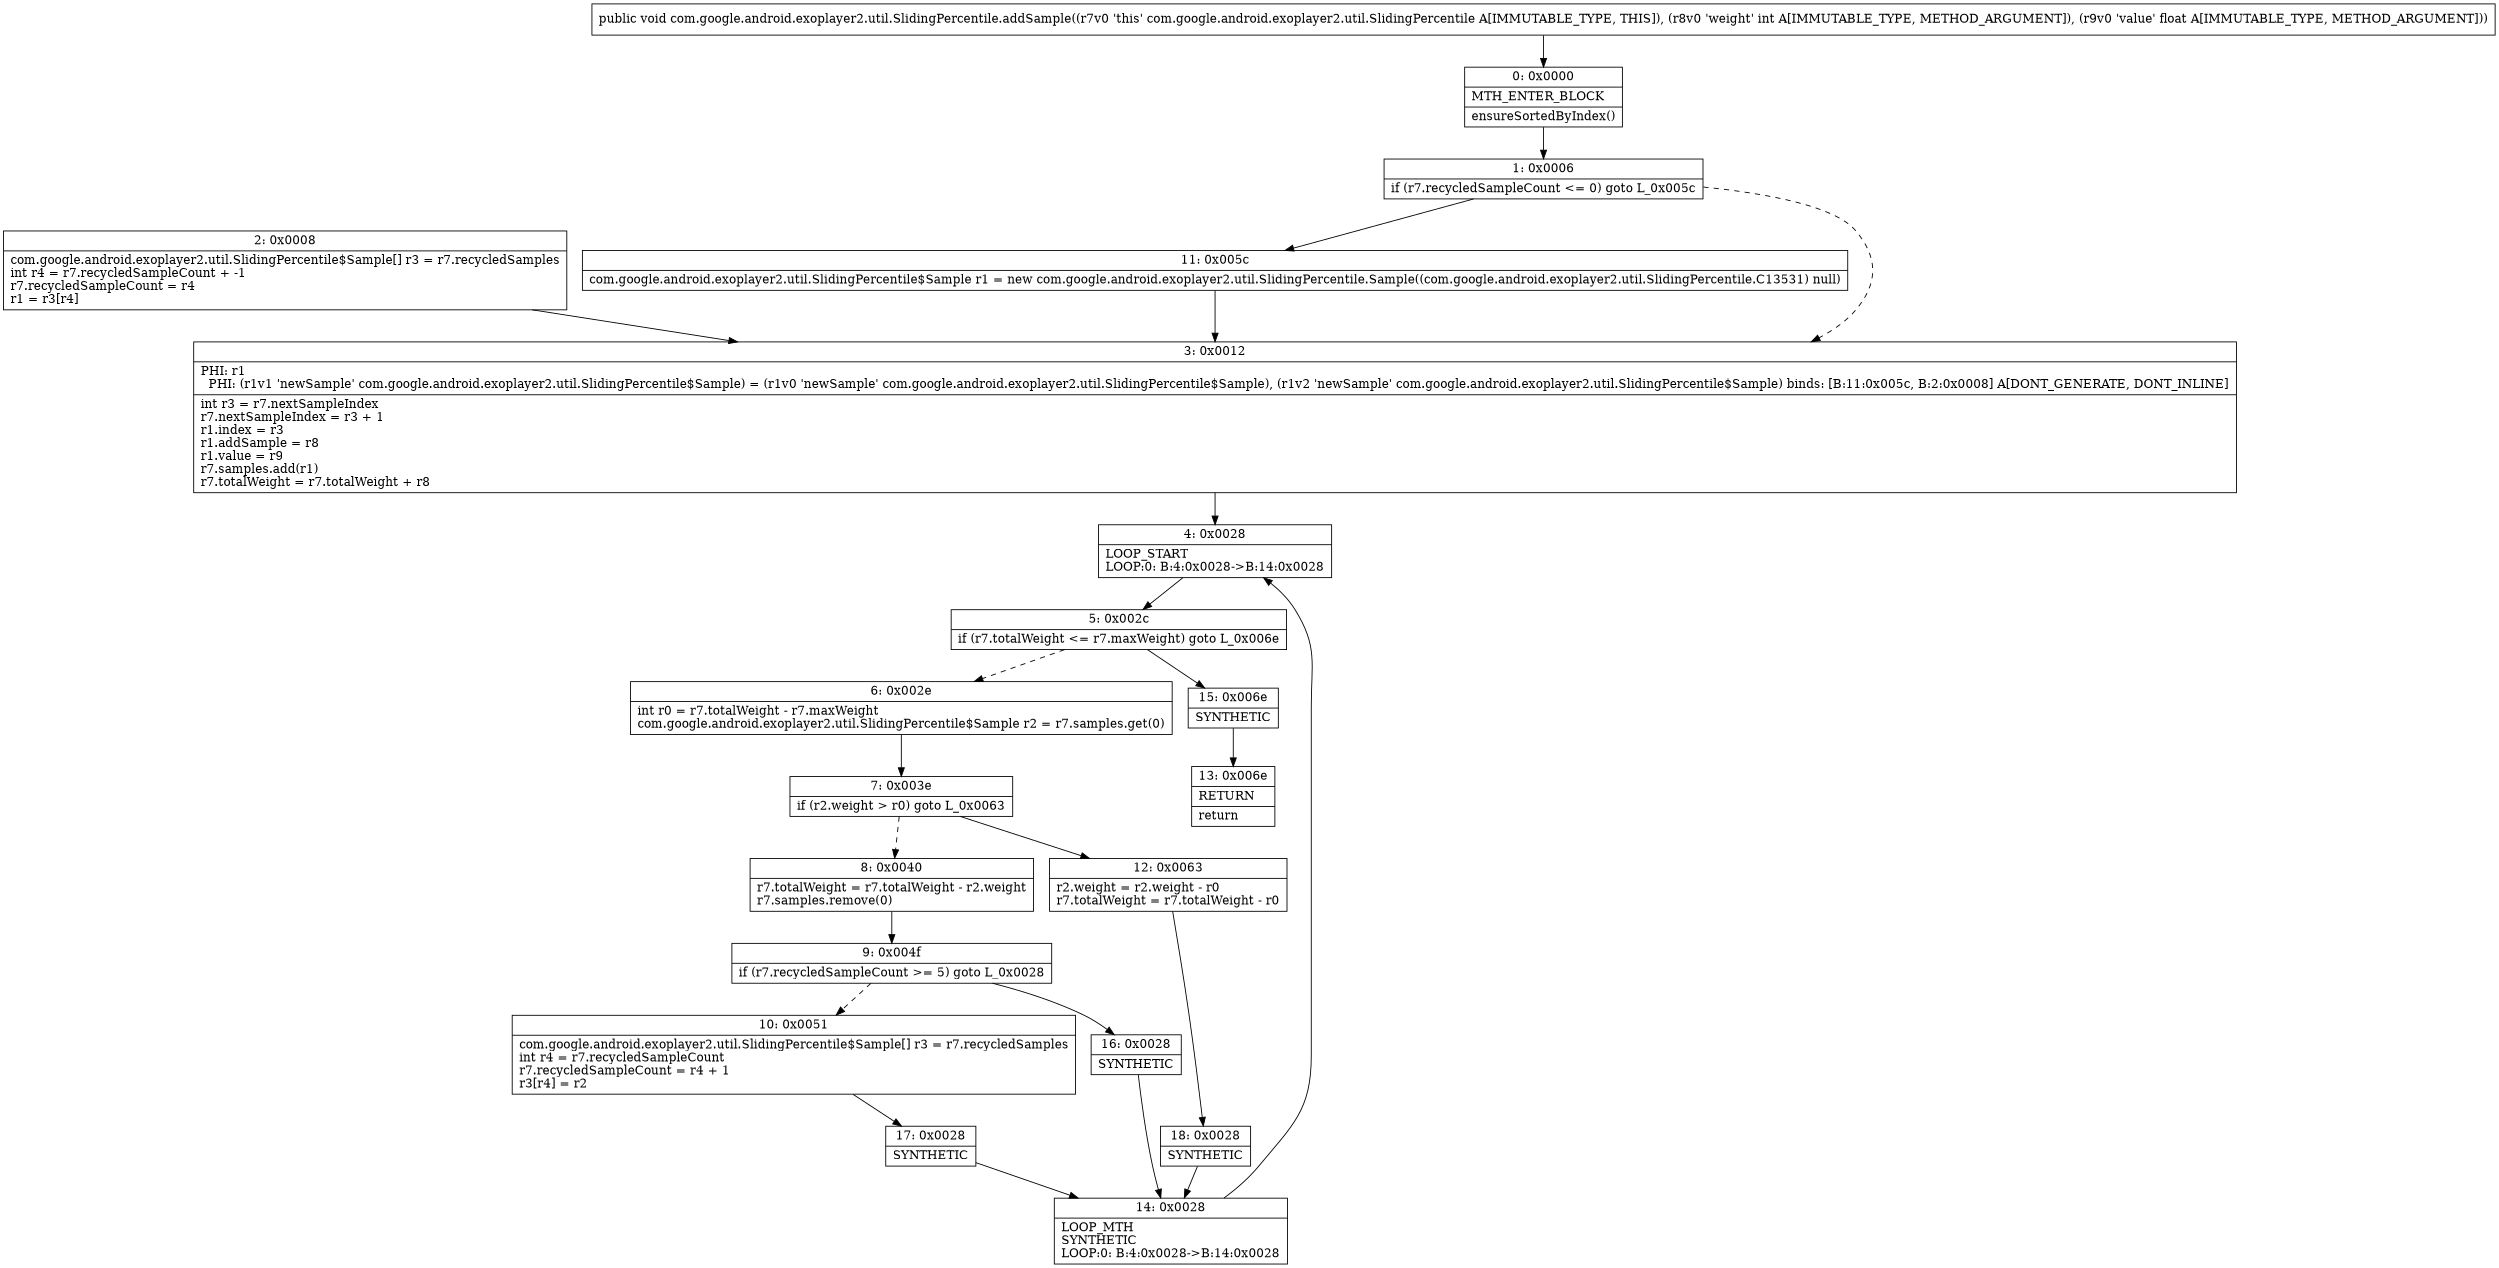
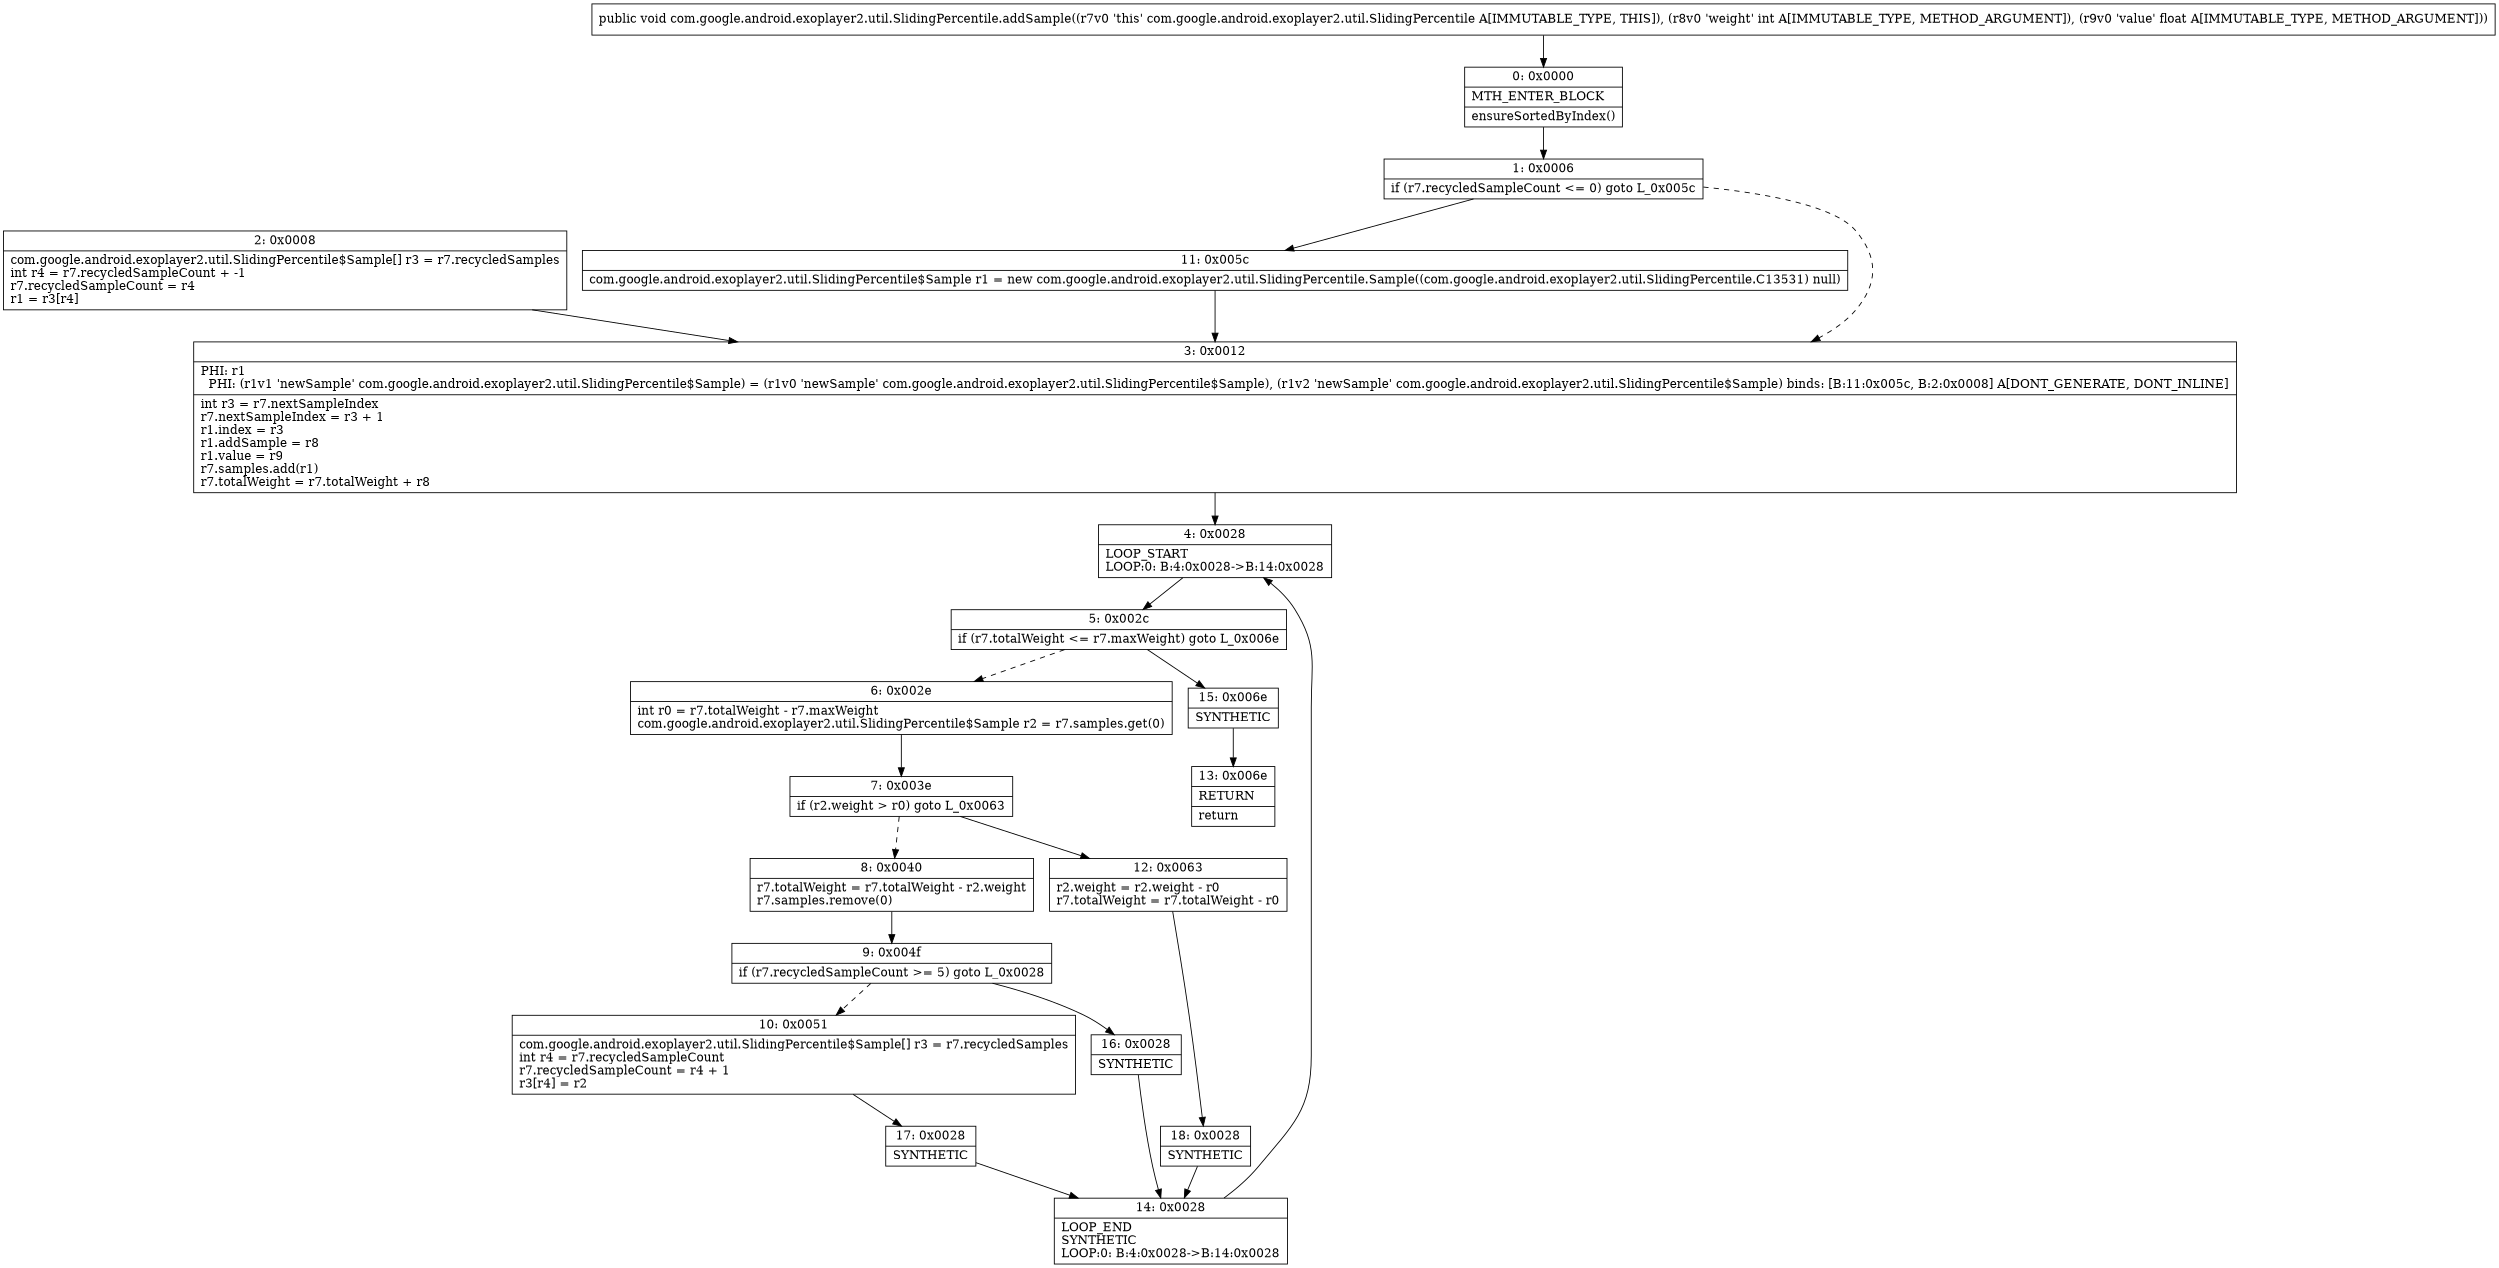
node "14: 0x0028": text "LOOP_MTH" -> "LOOP_END"
